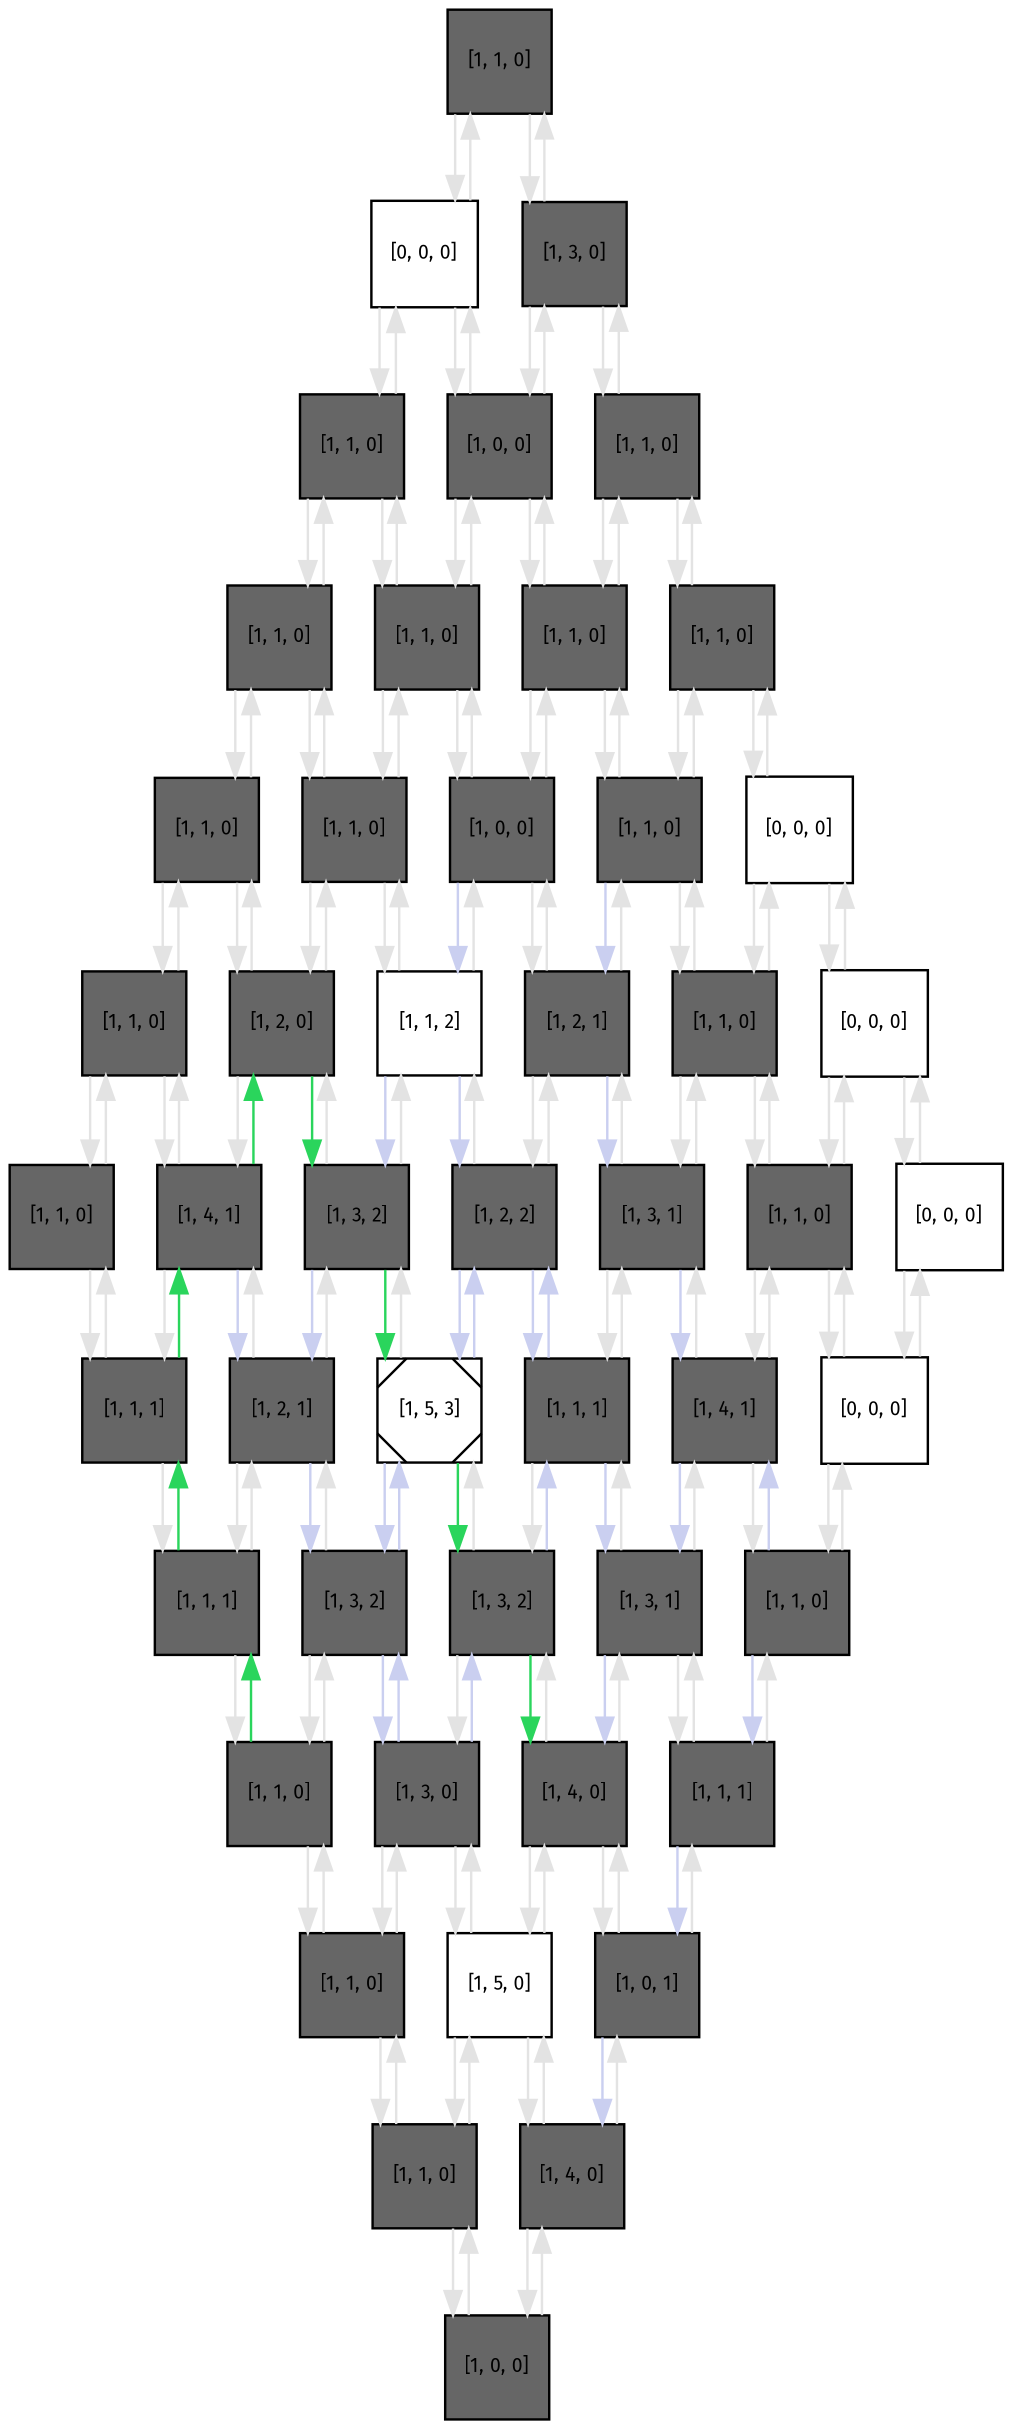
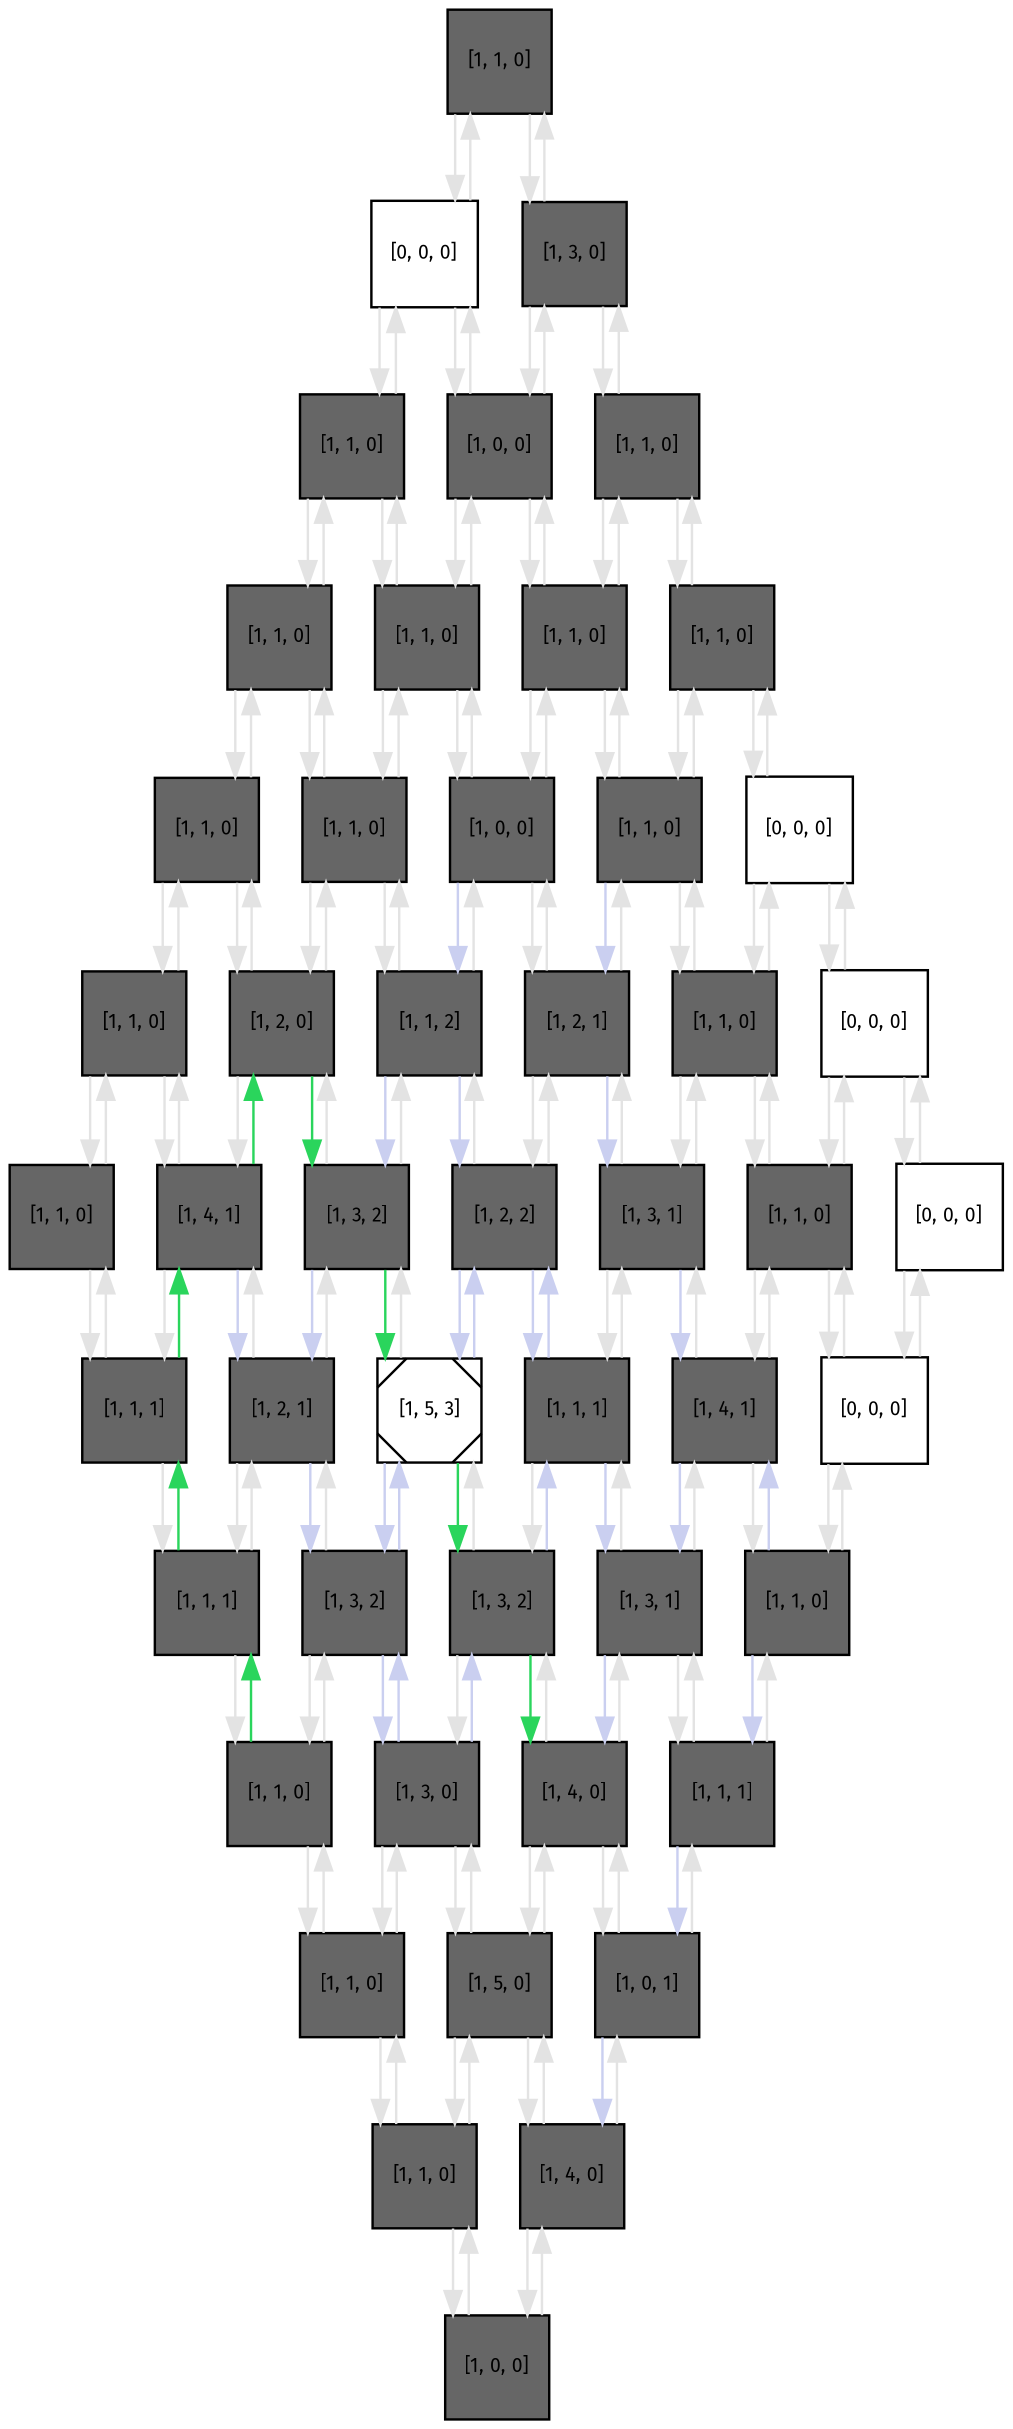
node "[1, 1, 2]": fillcolor #ffffff -> #666666
node "[1, 5, 0]": fillcolor #ffffff -> #666666
